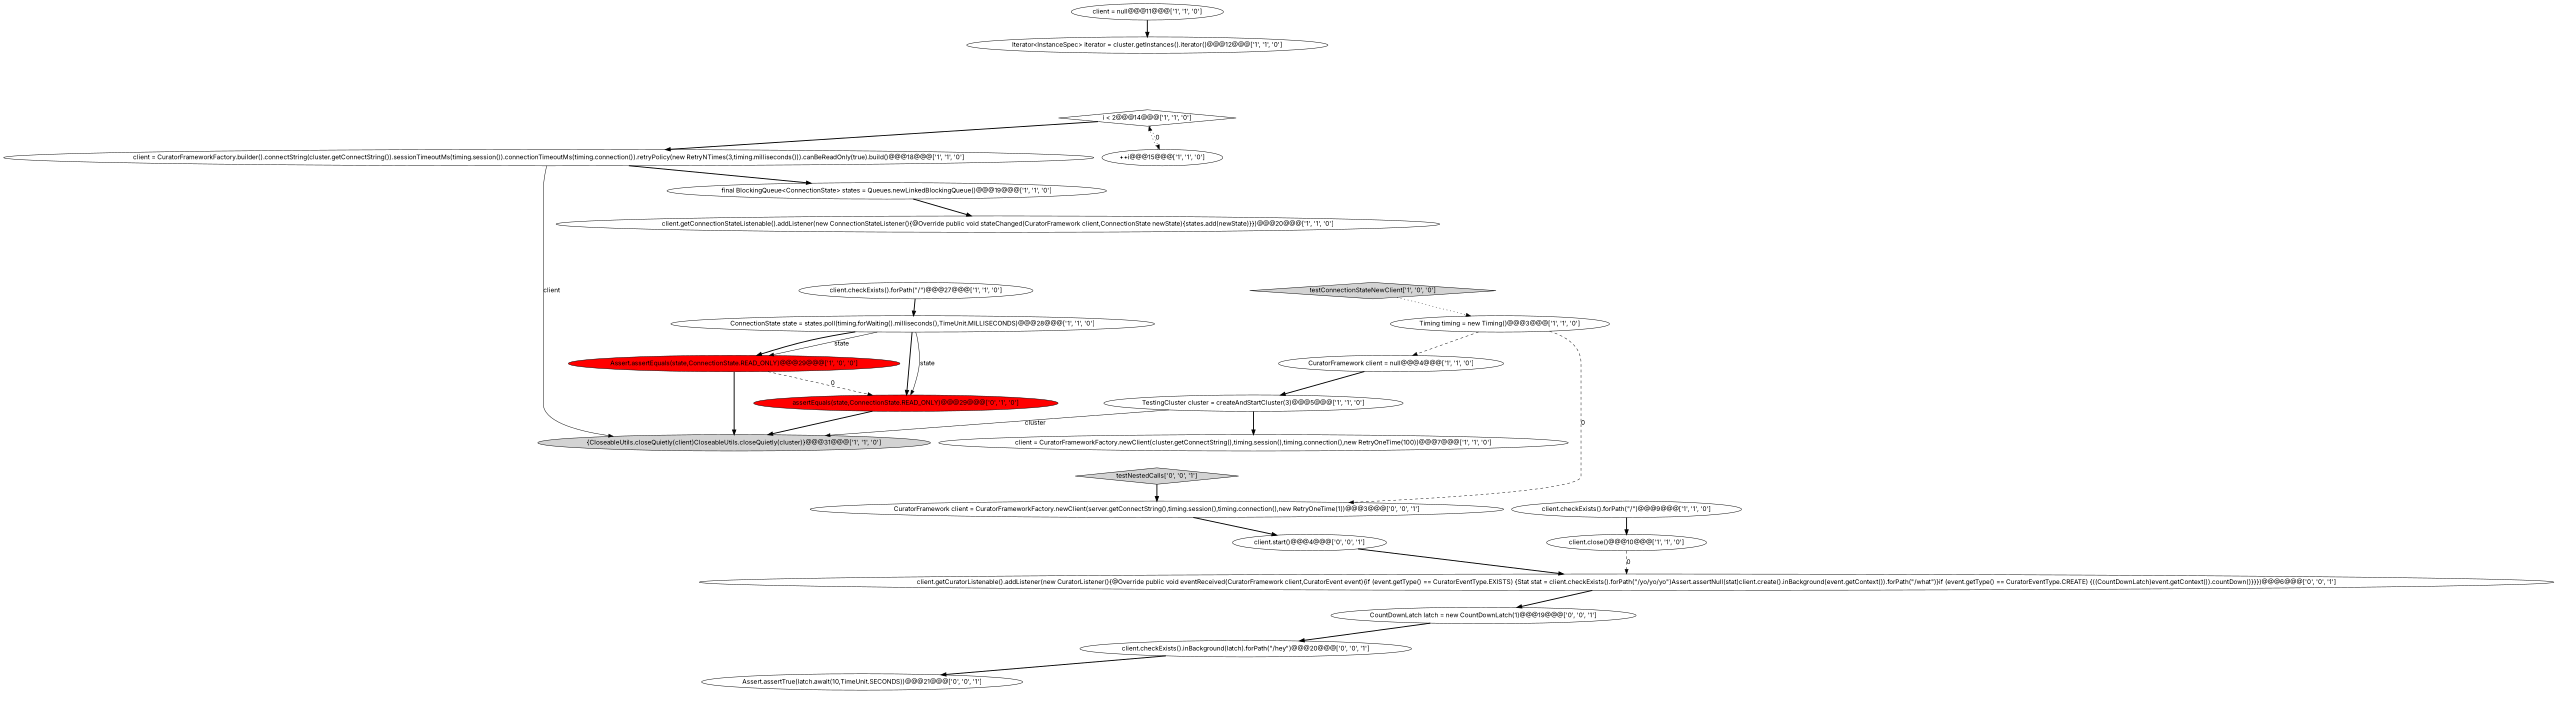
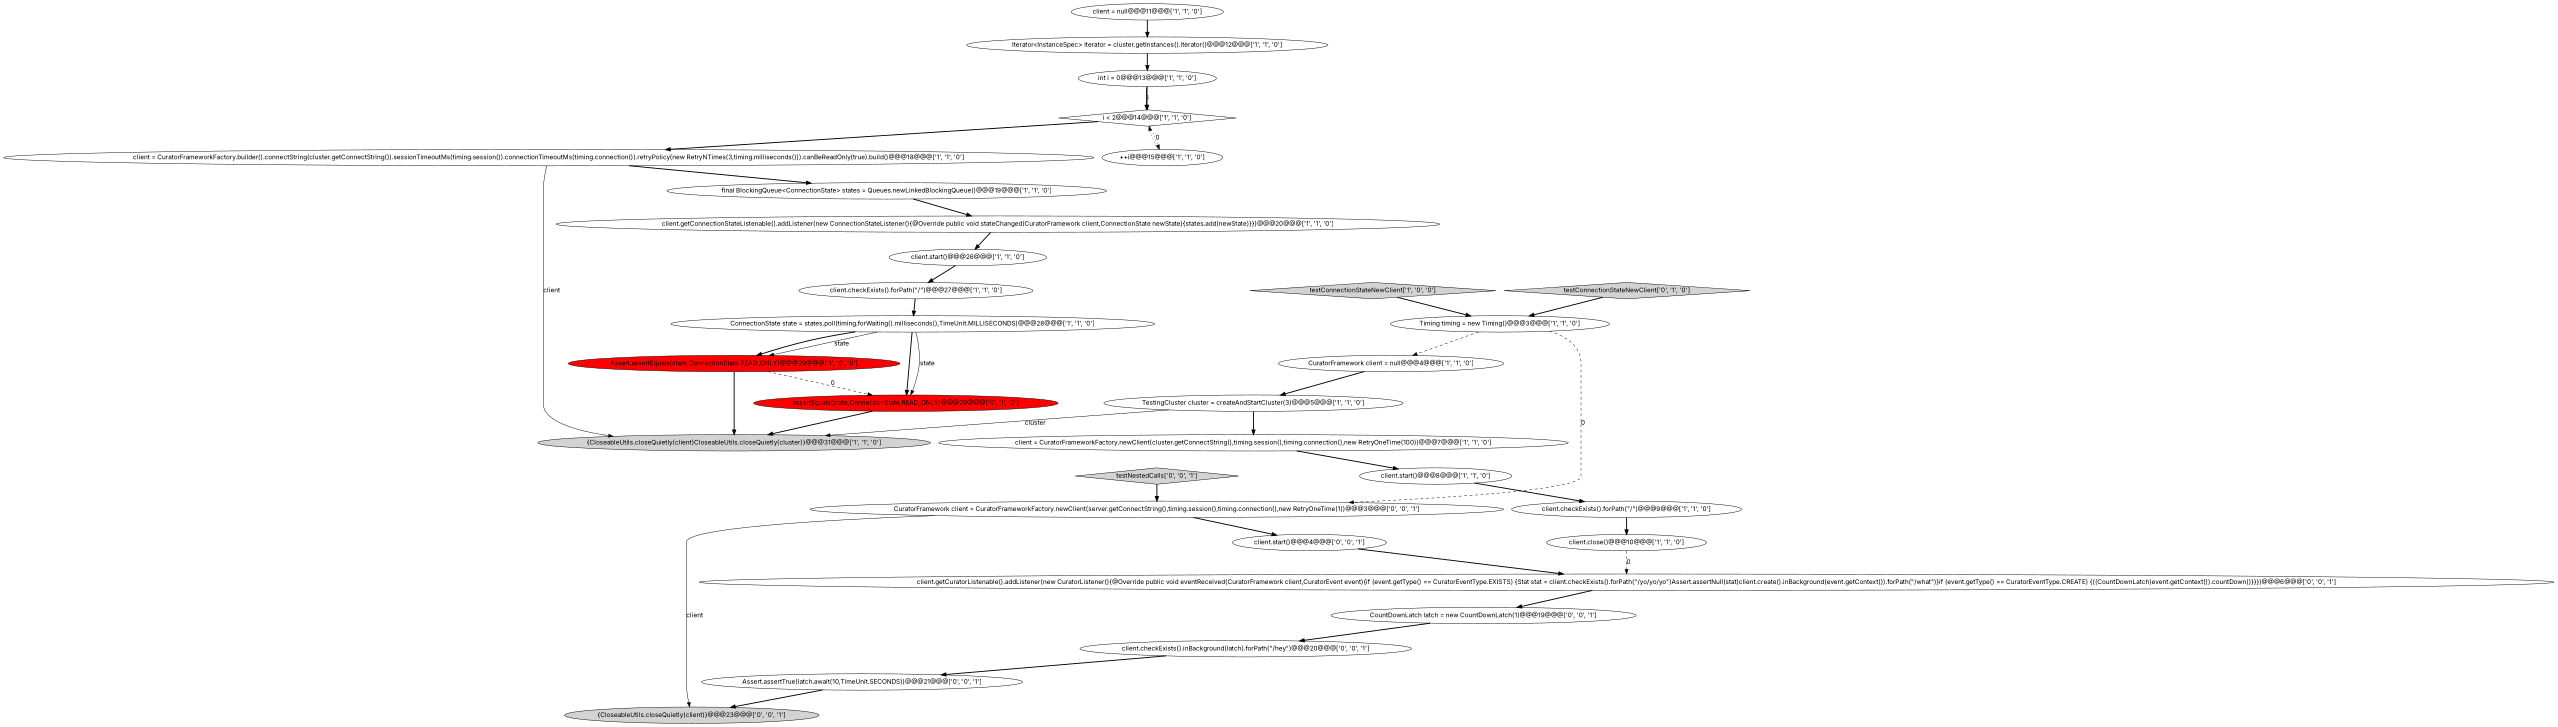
node "int i = 0@@@13@@@['1', '1', '0']": added
node "client.start()@@@26@@@['1', '1', '0']": added
node "testConnectionStateNewClient['0', '1', '0']": added
edge "testConnectionStateNewClient['1', '0', '0']" -> "Timing timing = new Timing()@@@3@@@['1', '1', '0']": style dotted -> bold
node "client.start()@@@8@@@['1', '1', '0']": added
node "{CloseableUtils.closeQuietly(client)}@@@23@@@['0', '0', '1']": added
